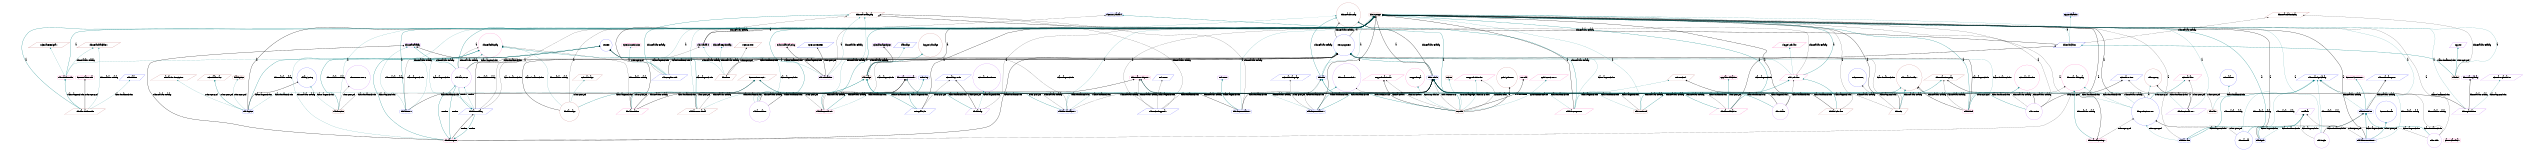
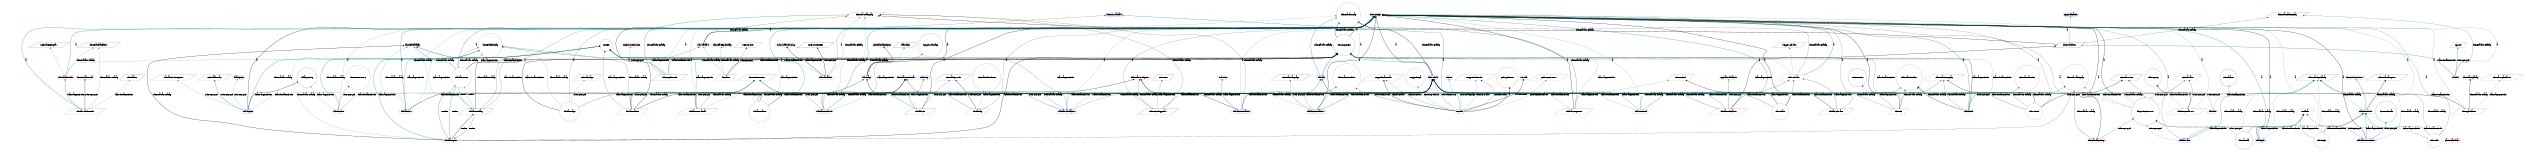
edge "okh:hasReadme" -> "ods:File": added, label "dcam:rangeIncludes"
edge "okh:productionMet..." -> "rdf:Property": removed, label "a"
node "string:fillsSlot": label "string:fillsSlot" -> "okh:fillsSlot"
